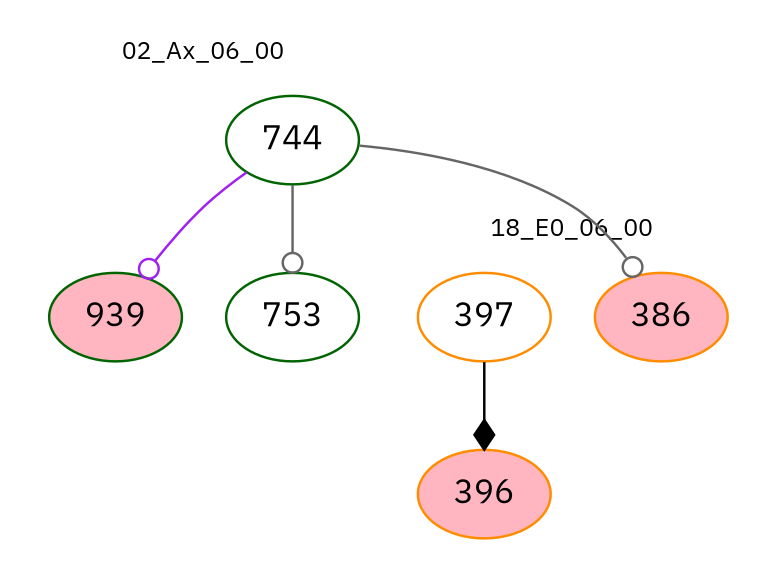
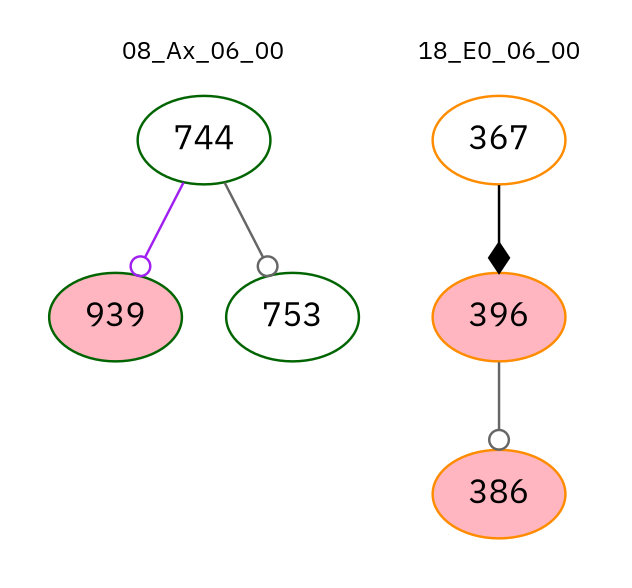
cluster "02_Ax_06_00": label "02_Ax_06_00" -> "08_Ax_06_00"
edge "744" -> "386": now "396" -> "386"
node "397": label "397" -> "367"
